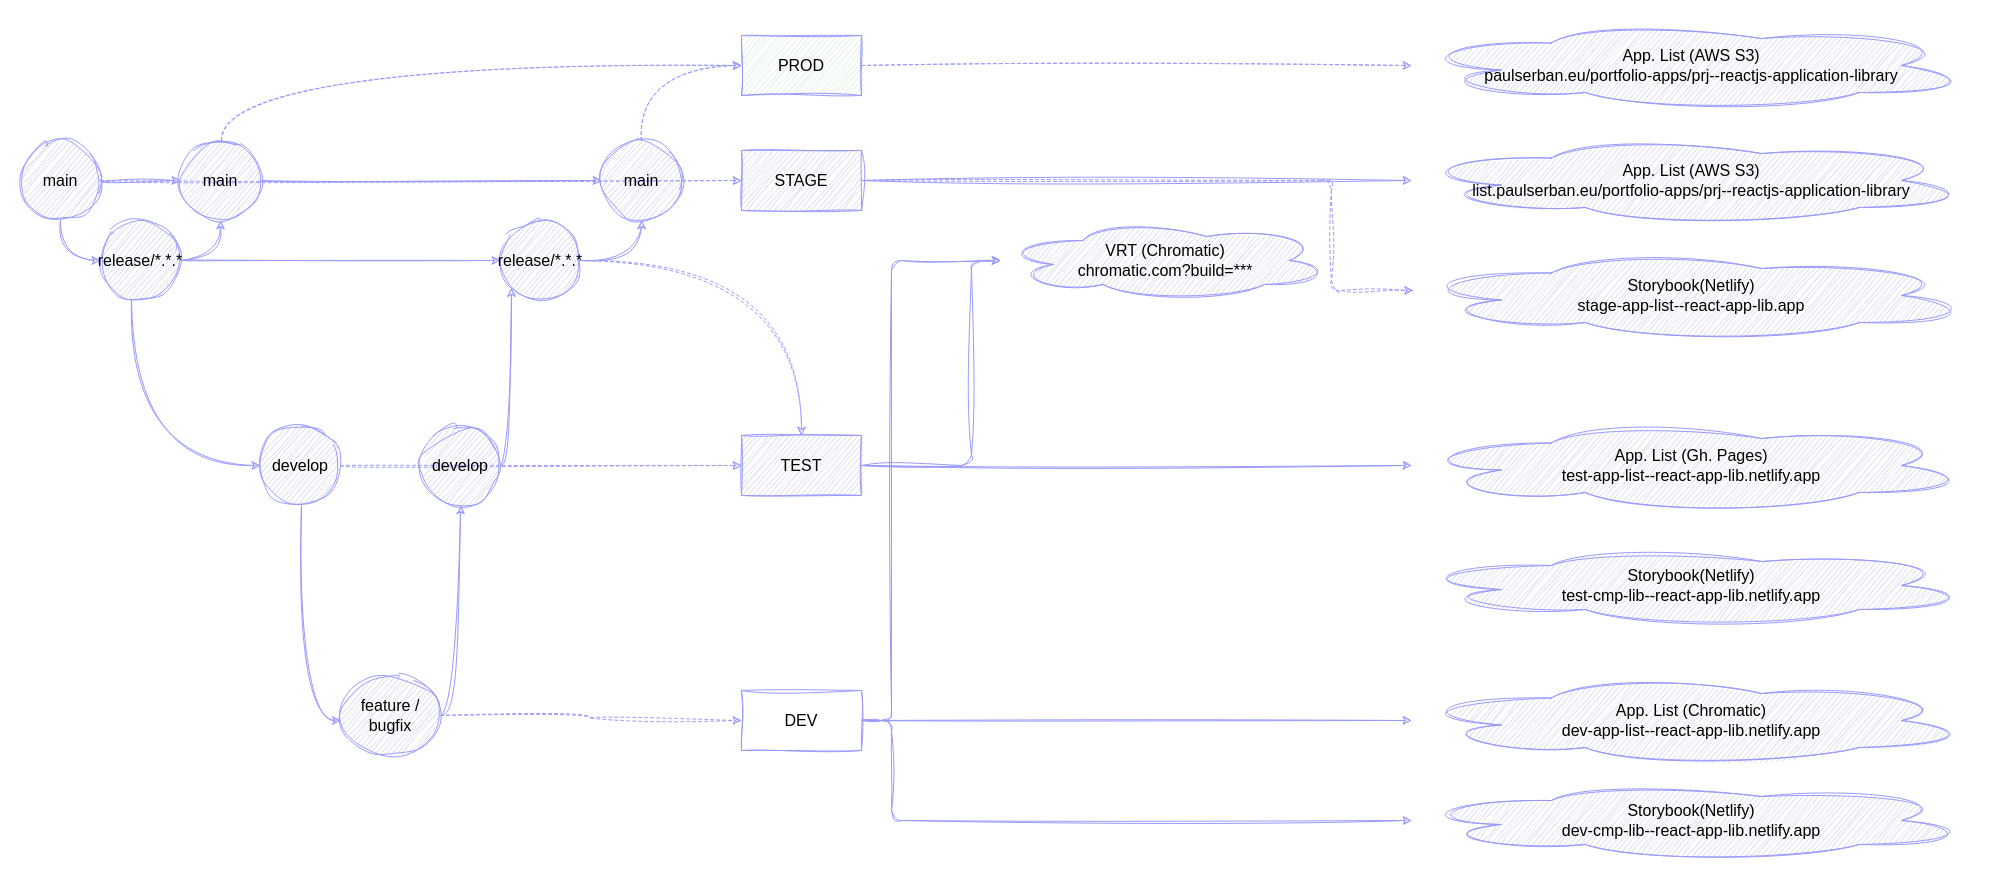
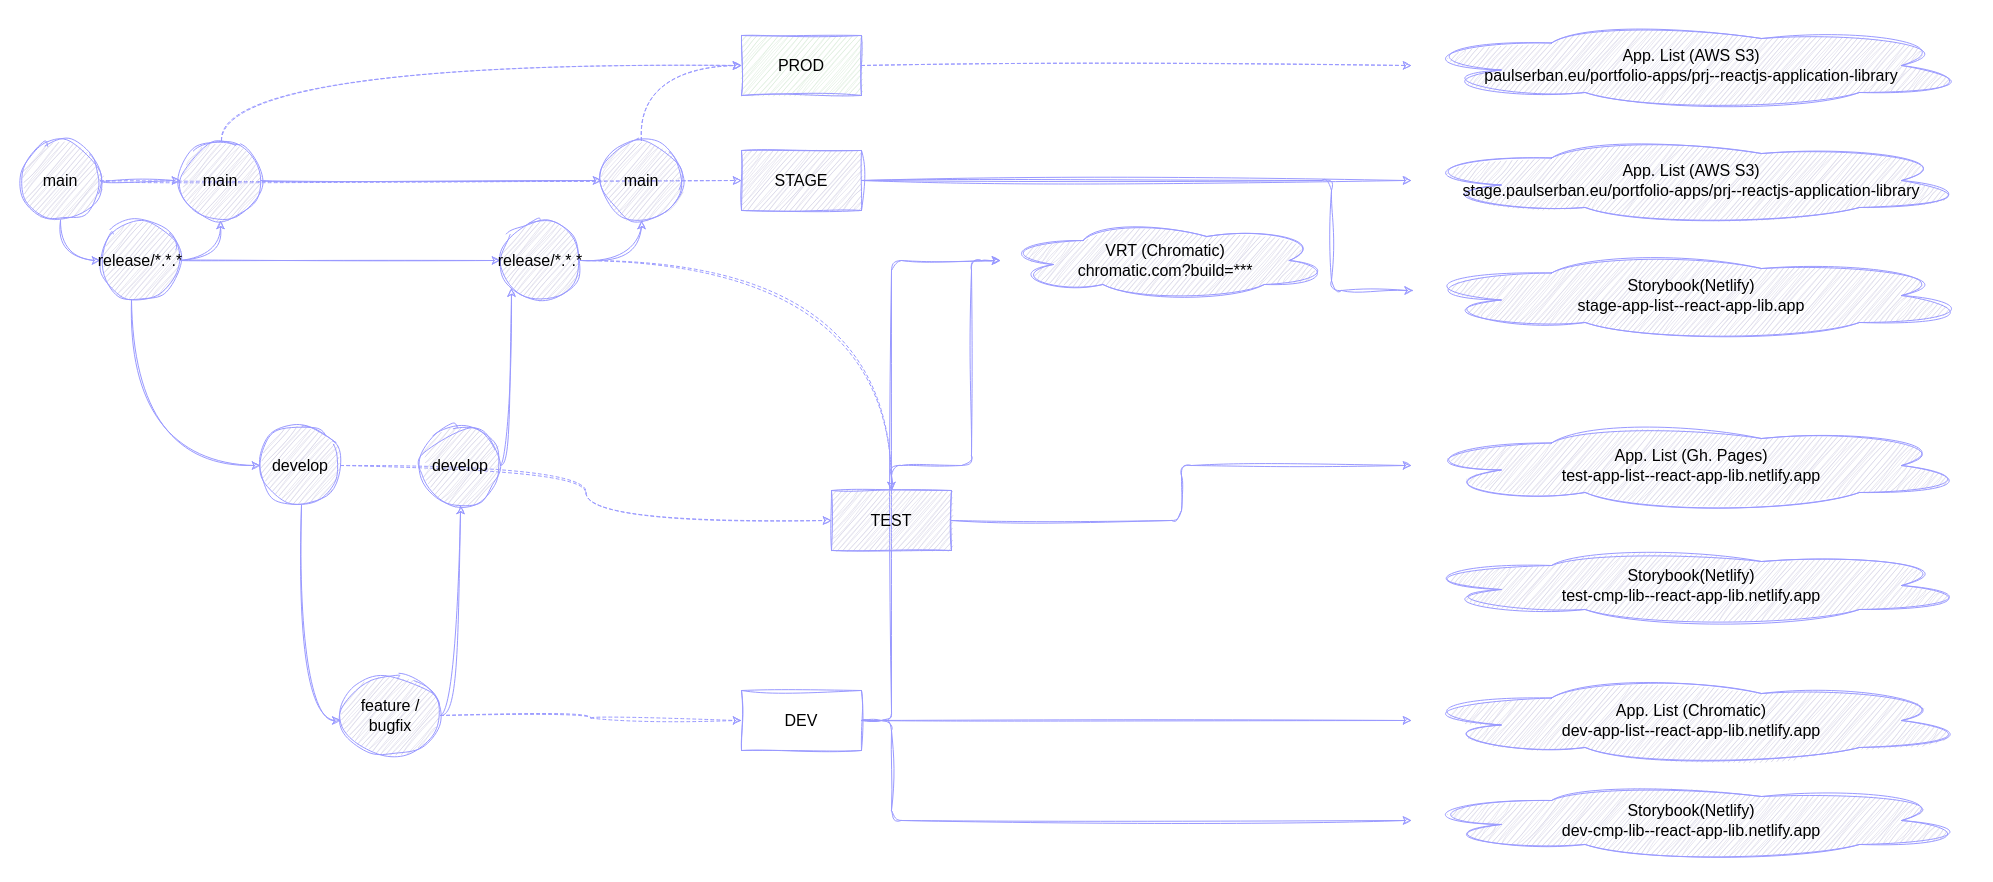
node "App. List (AWS S3)list.paulserban.eu/portfolio-apps/prj--reactjs-application-library": label "App. List (AWS S3)list.paulserban.eu/portfolio-apps/prj--reactjs-application-library" -> "App. List (AWS S3)stage.paulserban.eu/portfolio-apps/prj--reactjs-application-library"
edge "STAGE" -> "Storybook(Netlify)stage-app-list--react-app-lib.app": style dashed -> solid
node "TEST": moved (802, 466) -> (892, 521)
